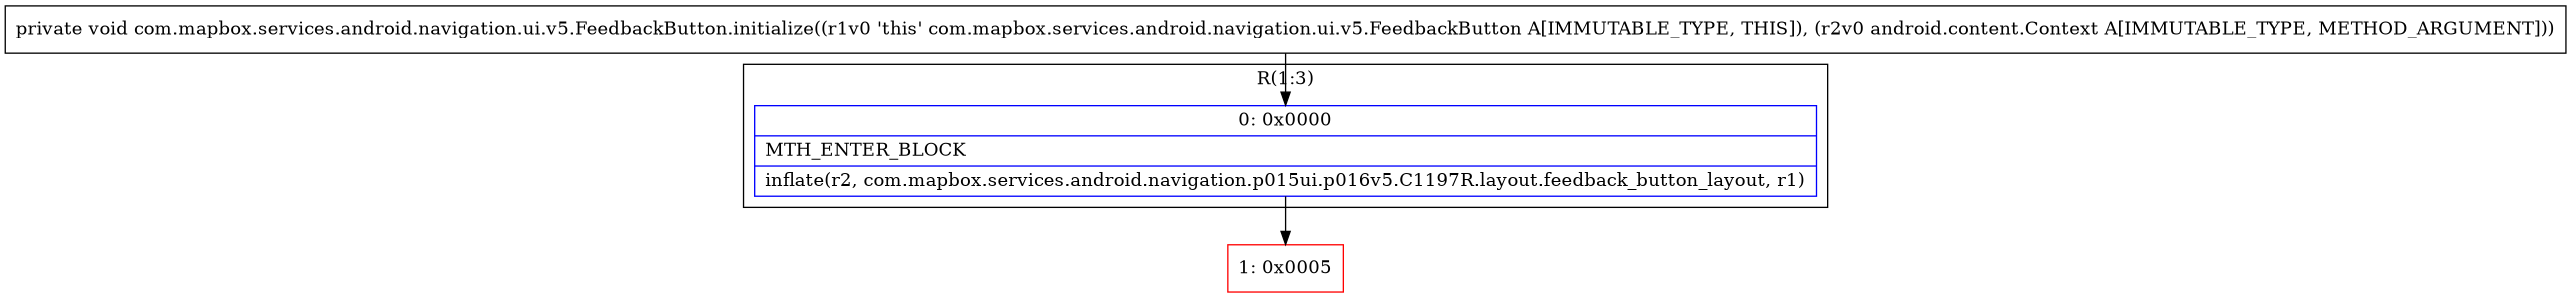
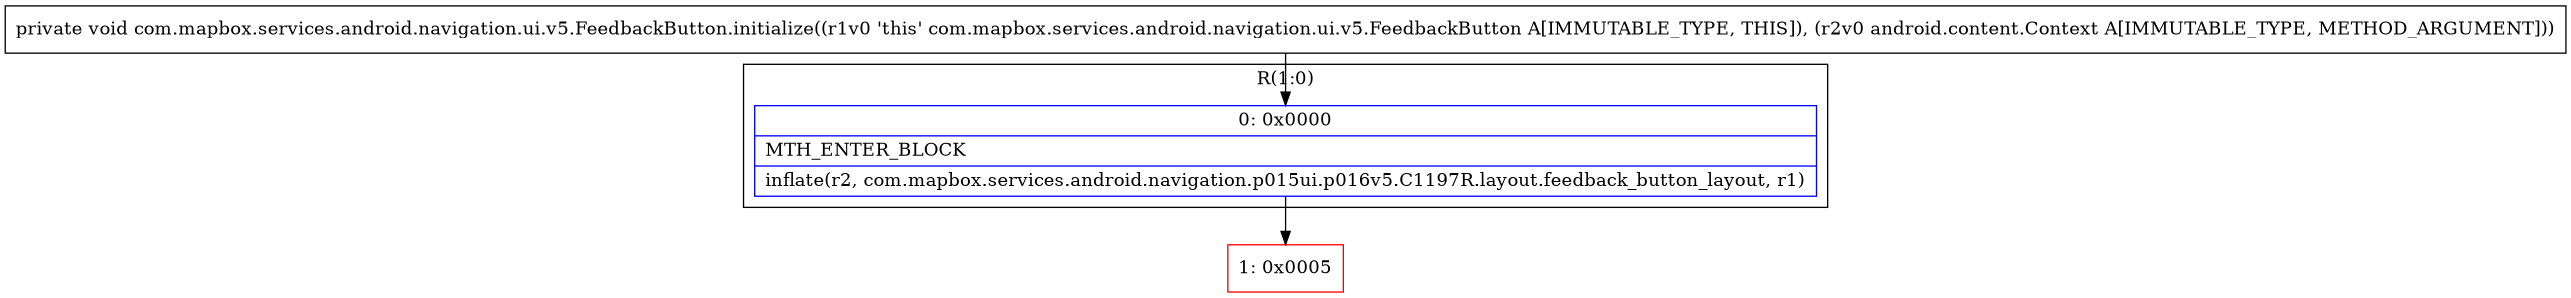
cluster "R(1:3)": label "R(1:3)" -> "R(1:0)"
